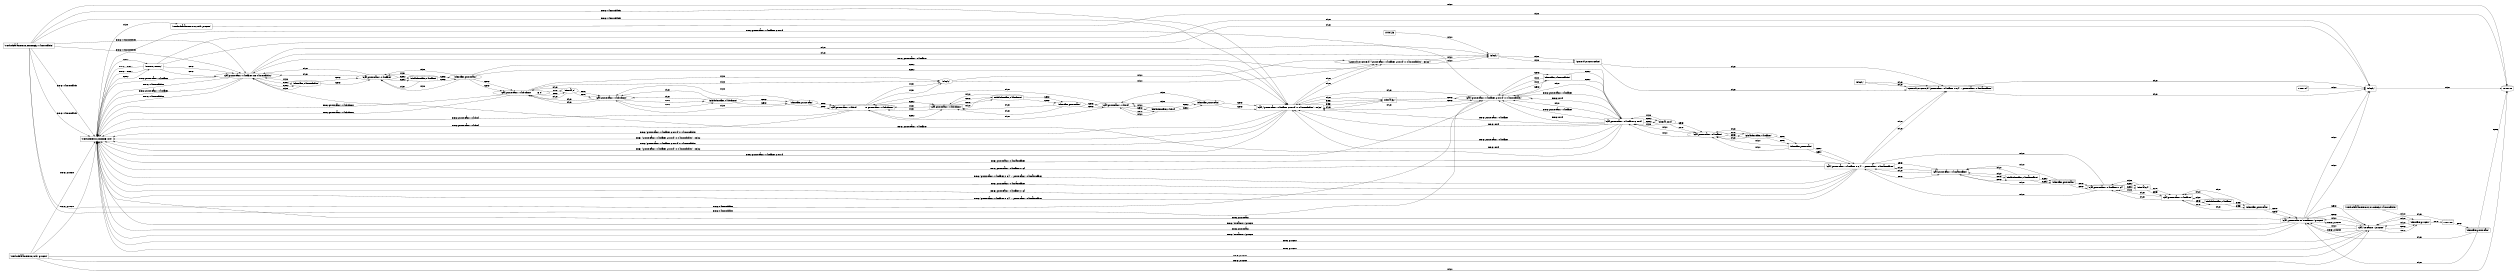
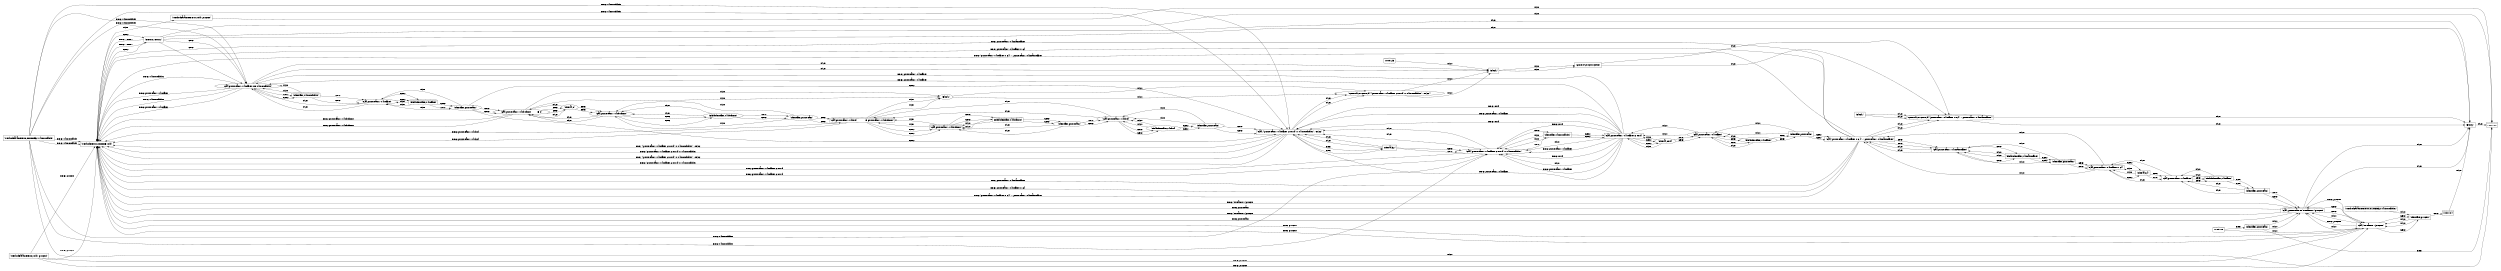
edge "(Identifier,pv_ctxt)" -> "1000108": now "(Identifier,pv_ctxt)" -> "1000104"
edge "(MethodParameterIn,void* pv_ctxt)" -> "1000100": now "(Return,return;)" -> "1000100"
